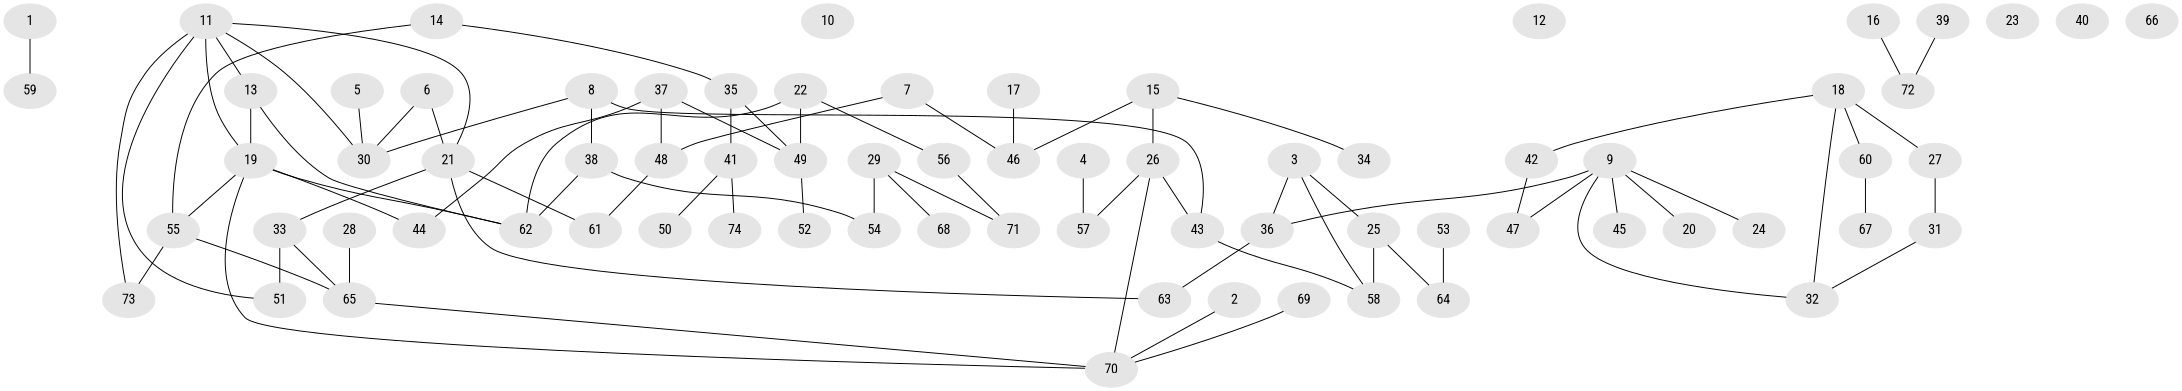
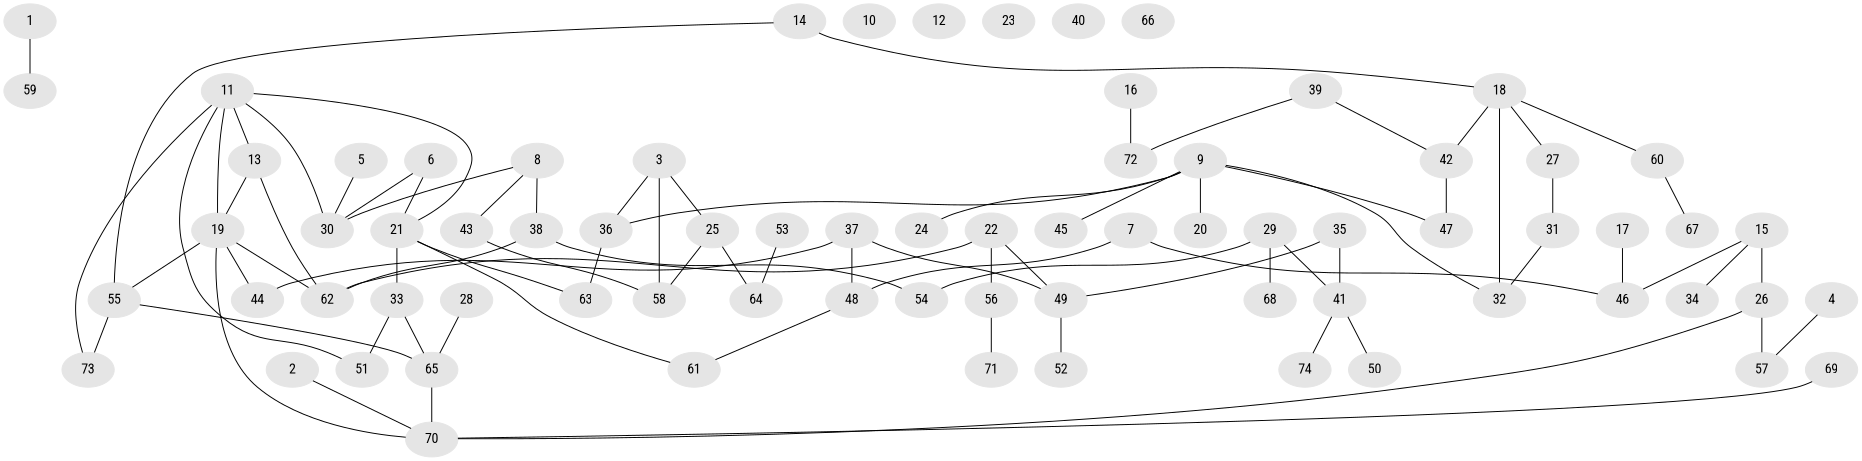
edge "14" -- "35": now "14" -- "18"
edge "39" -- "42": added
edge "29" -- "71": now "29" -- "41"
edge "26" -- "43": removed
